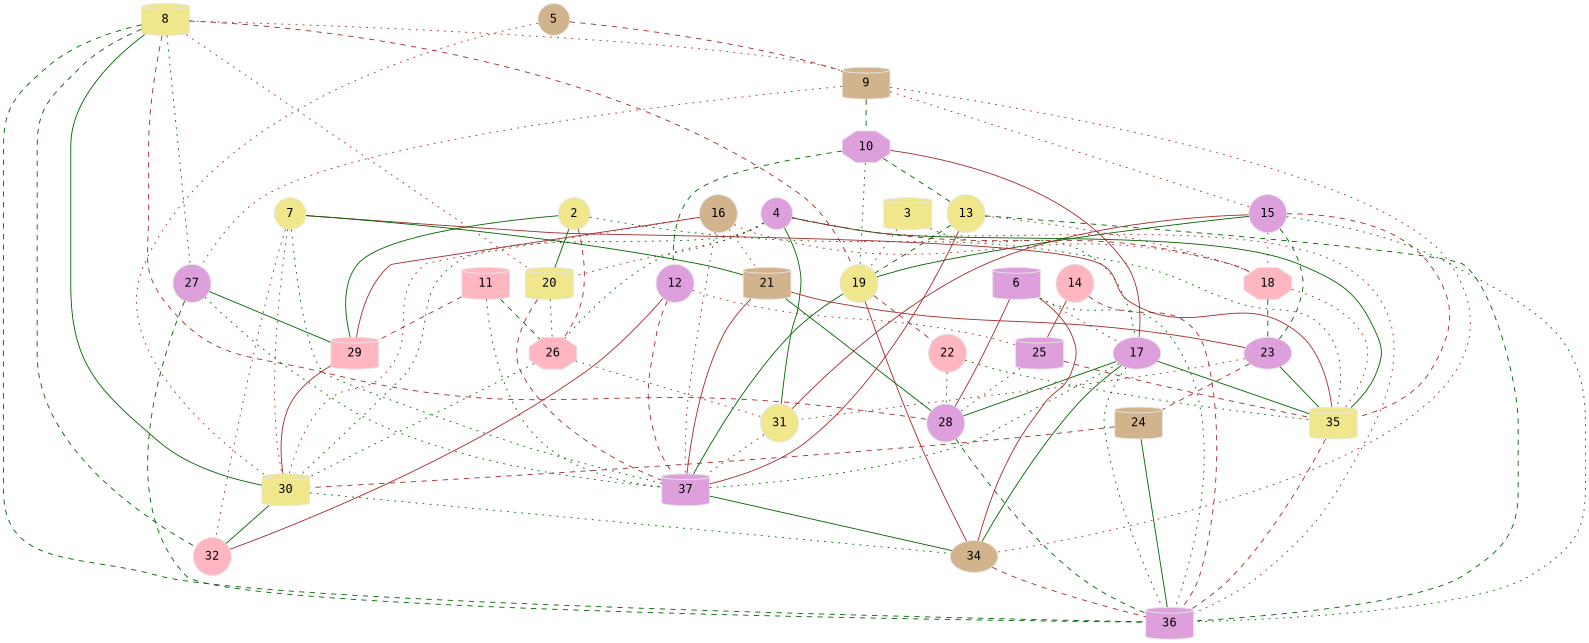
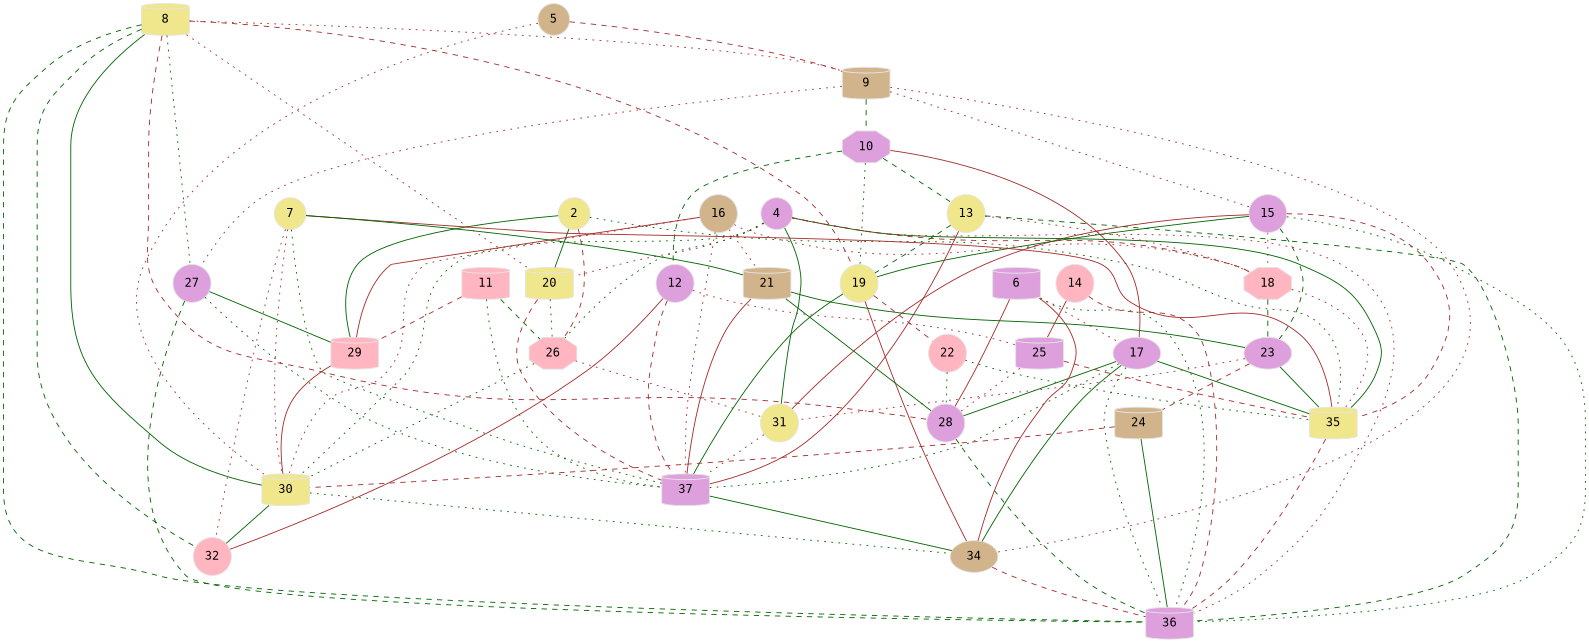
node "3": removed
edge "21" -- "23": color brown -> darkgreen
